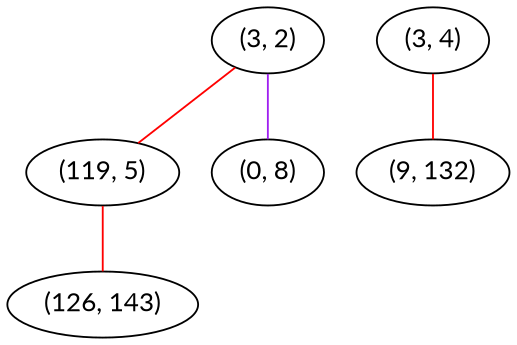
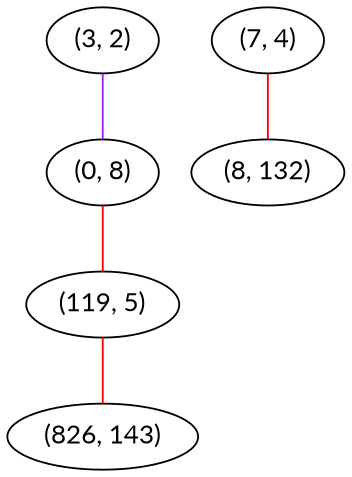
node "(3, 4)": label "(3, 4)" -> "(7, 4)"
edge "(3, 2)" -- "(119, 5)": now "(0, 8)" -- "(119, 5)"
node "(9, 132)": label "(9, 132)" -> "(8, 132)"
node "(126, 143)": label "(126, 143)" -> "(826, 143)"
